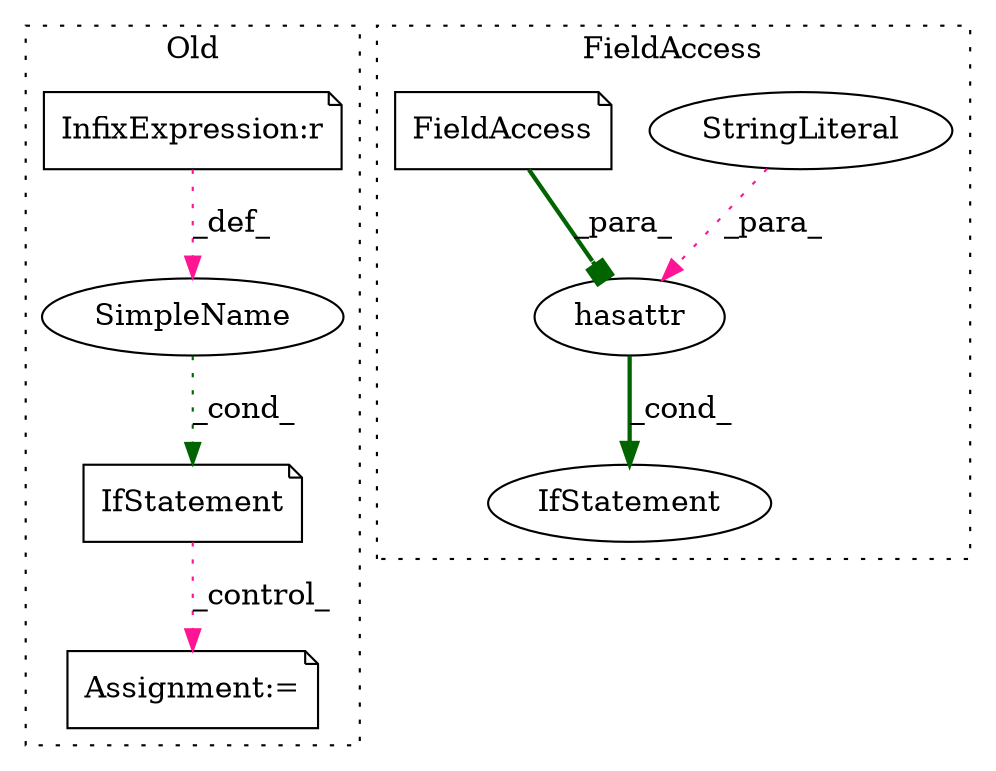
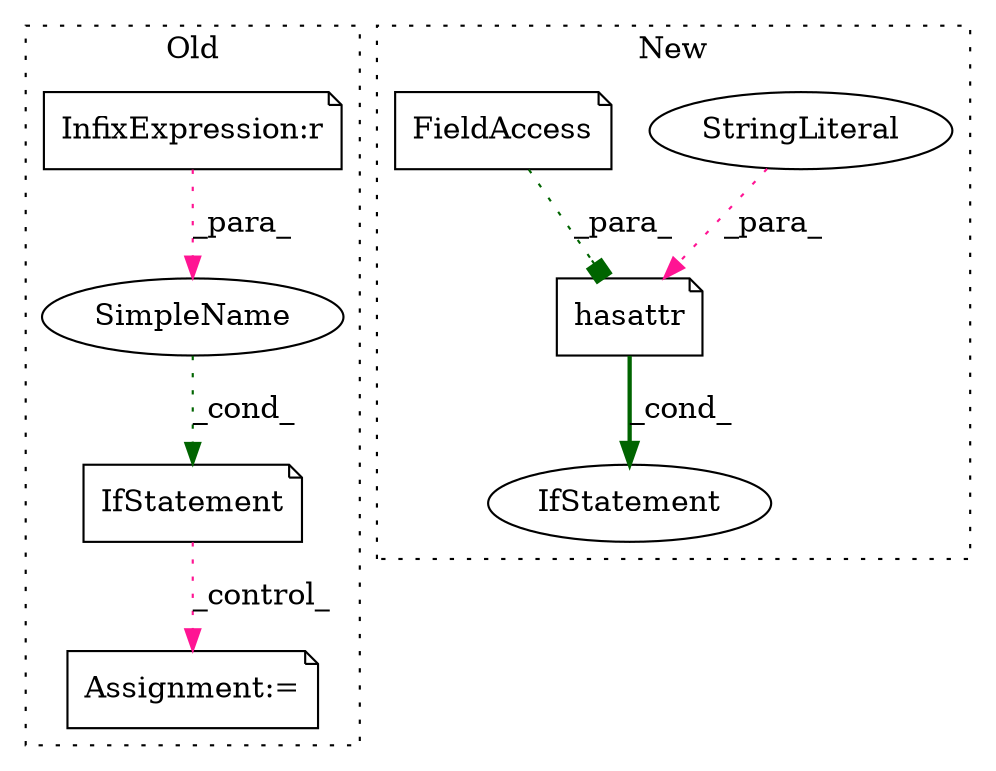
cluster "FieldAccess": label "FieldAccess" -> "New"
edge "FieldAccess" -> "hasattr": style bold -> dotted
edge "InfixExpression:r" -> "SimpleName": label "_def_" -> "_para_"
node "hasattr": shape ellipse -> note
